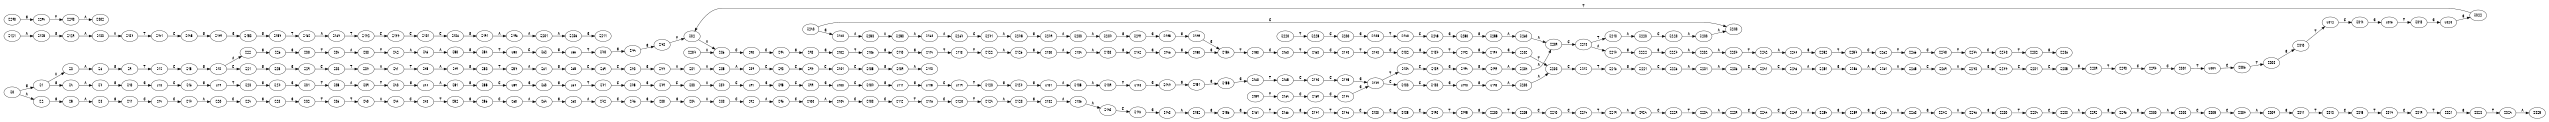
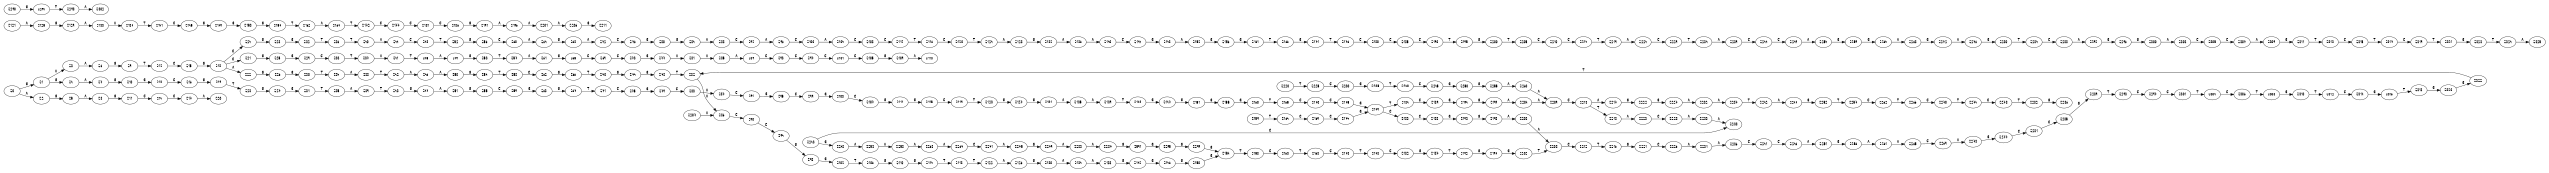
node "S291": label "S291" -> "S591"
edge "S20" -> "S24": now "S18" -> "S24"
node "S924": label "S924" -> "S224"
